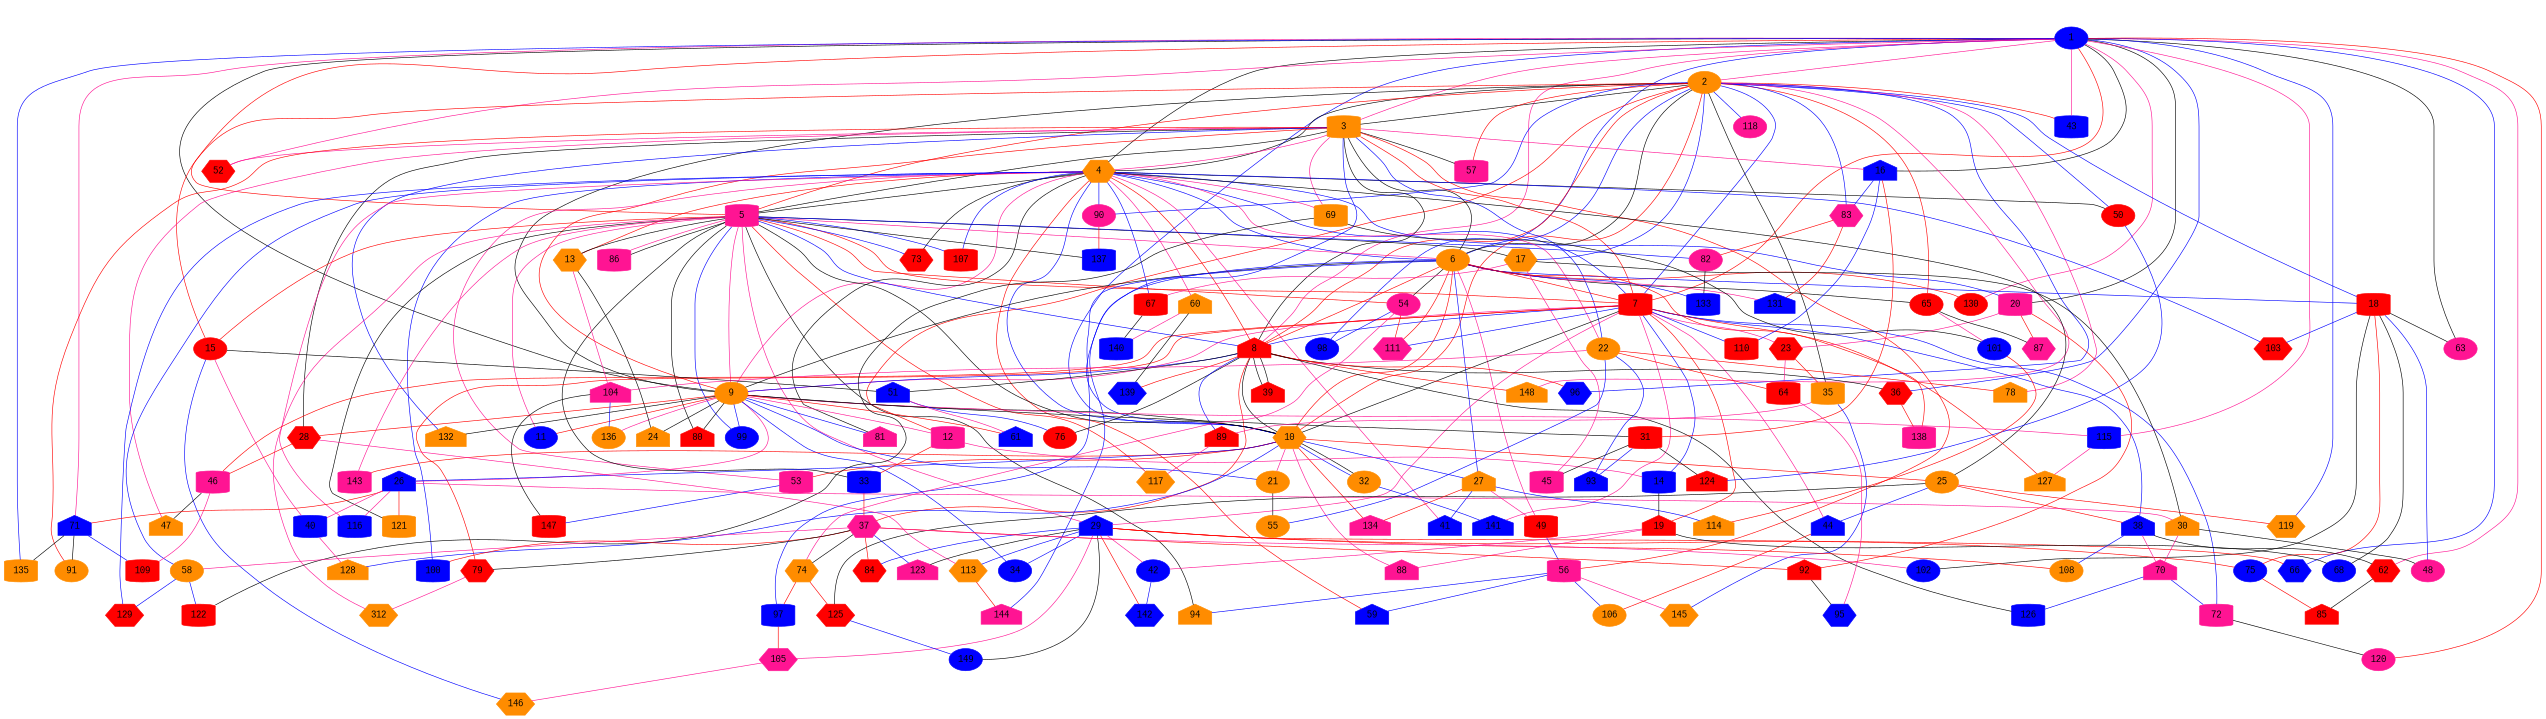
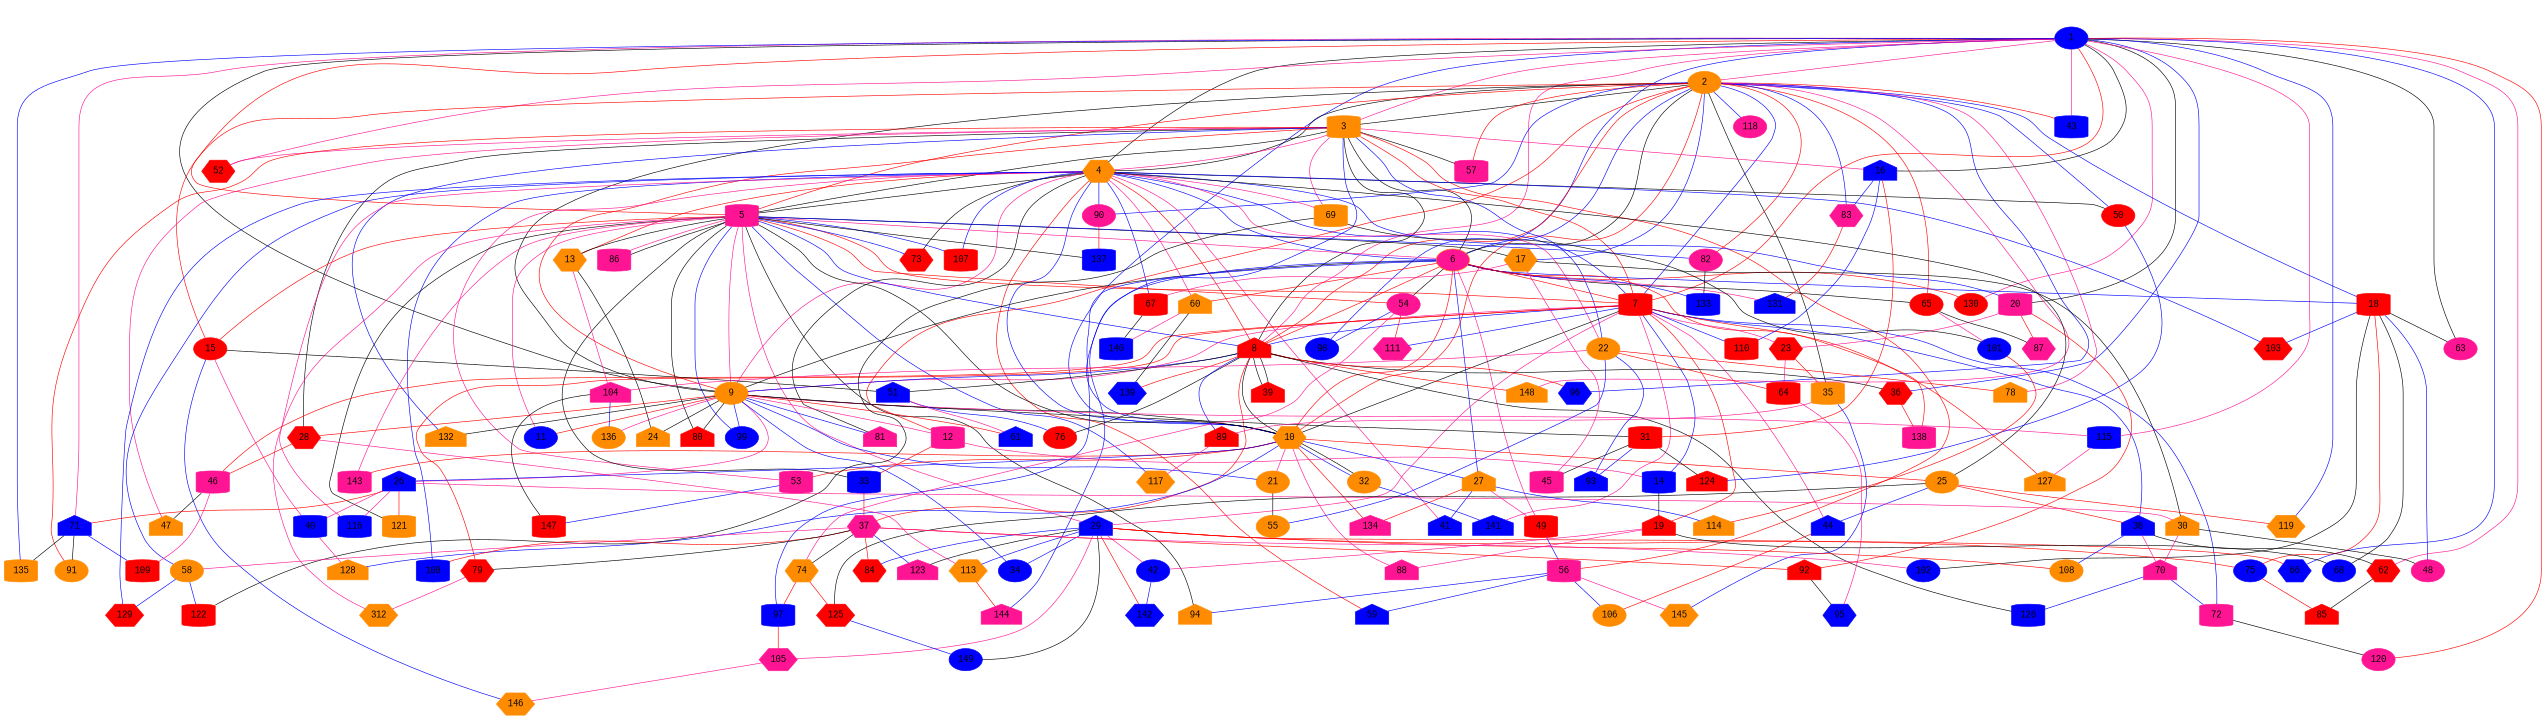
edge "83" -- "82": now "2" -- "82"
node "6": fillcolor darkorange -> deeppink
edge "6" -- "111": now "6" -- "60"
edge "5" -- "117": color red -> blue
